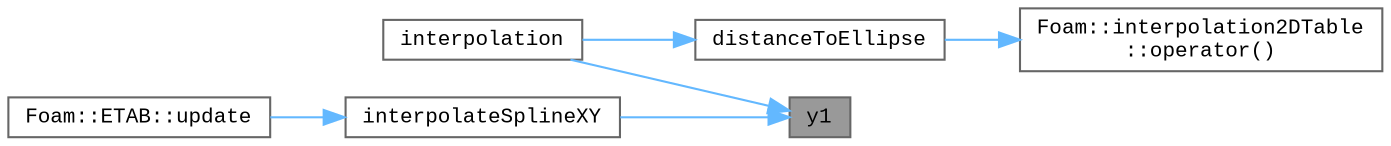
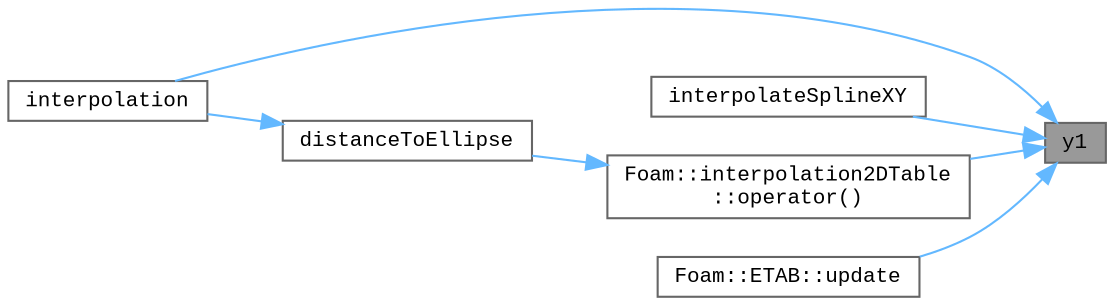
edge "Foam::ETAB::update" -> "interpolateSplineXY": now "Foam::ETAB::update" -> "y1"
edge "Foam::interpolation2DTable ::operator()" -> "y1": added
